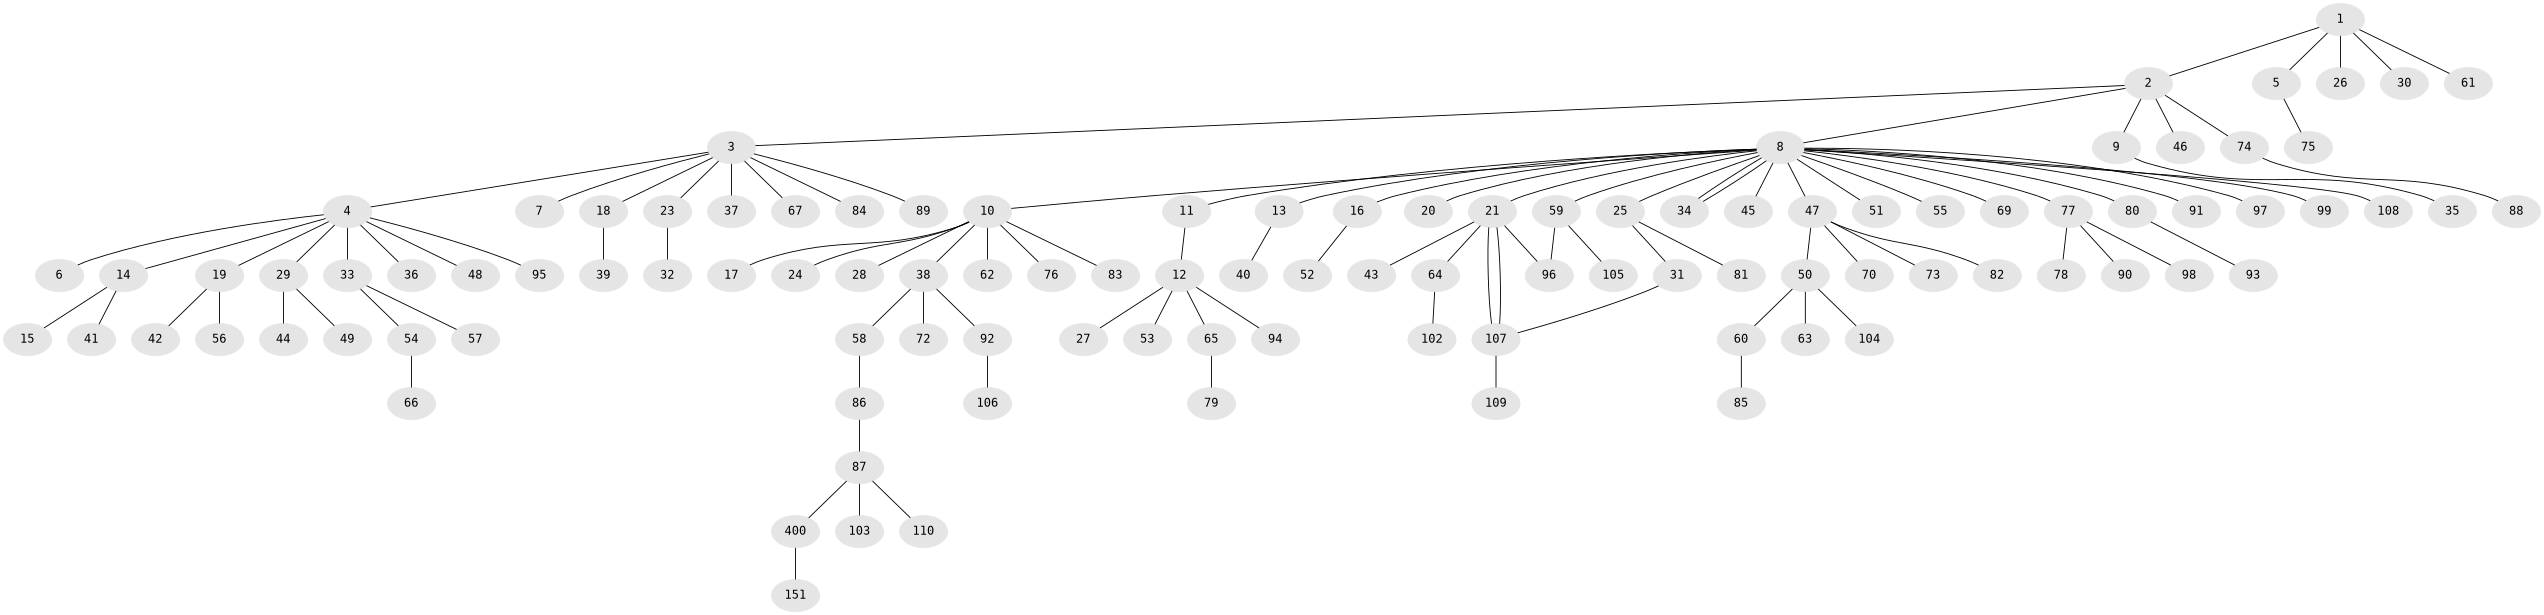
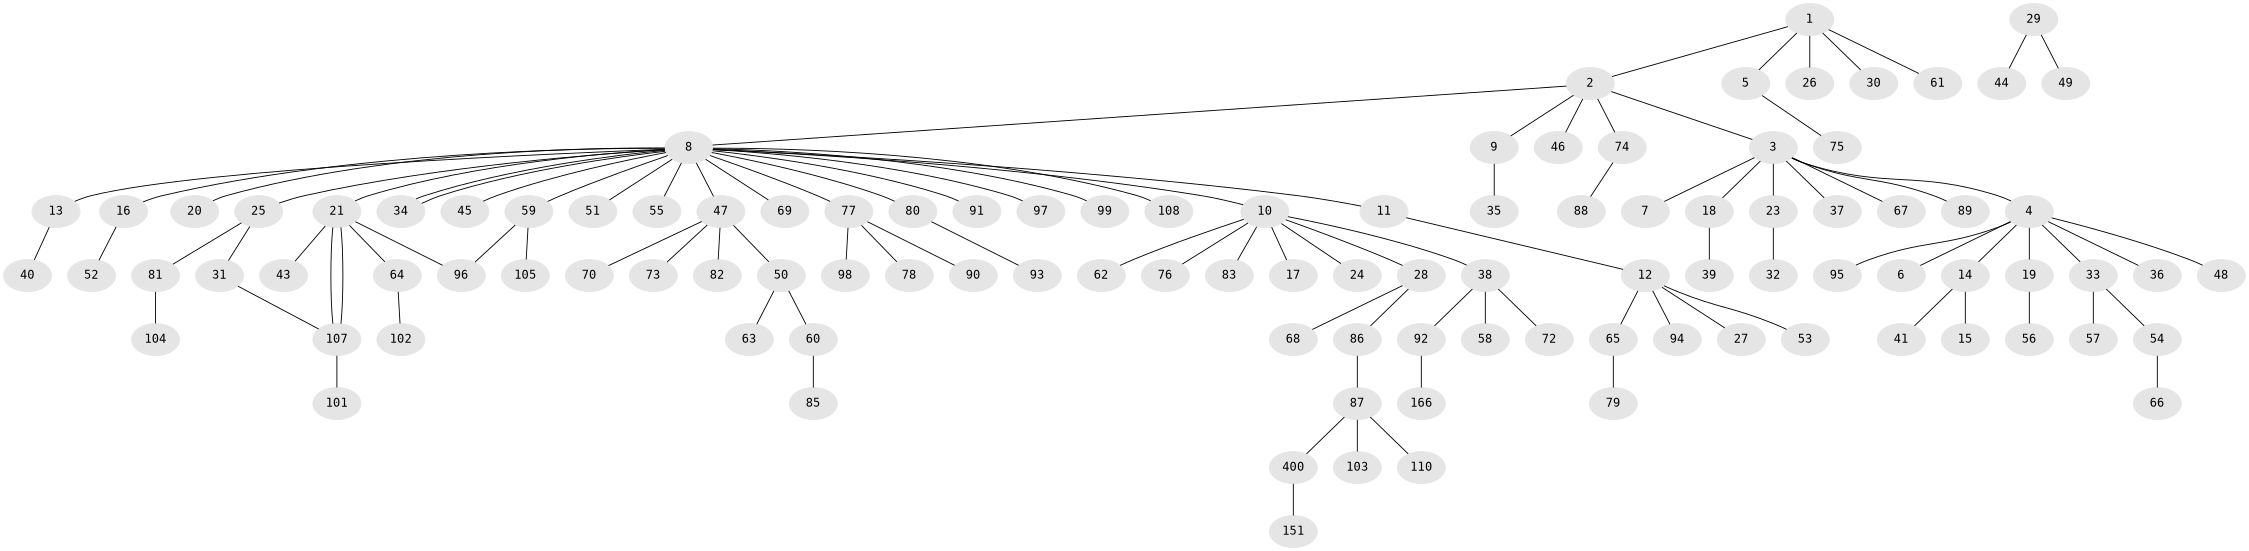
node "84": removed
edge "4" -- "29": removed
edge "50" -- "104": now "81" -- "104"
node "42": removed
node "68": added
edge "58" -- "86": now "28" -- "86"
node "106": label "106" -> "166"
node "109": label "109" -> "101"
